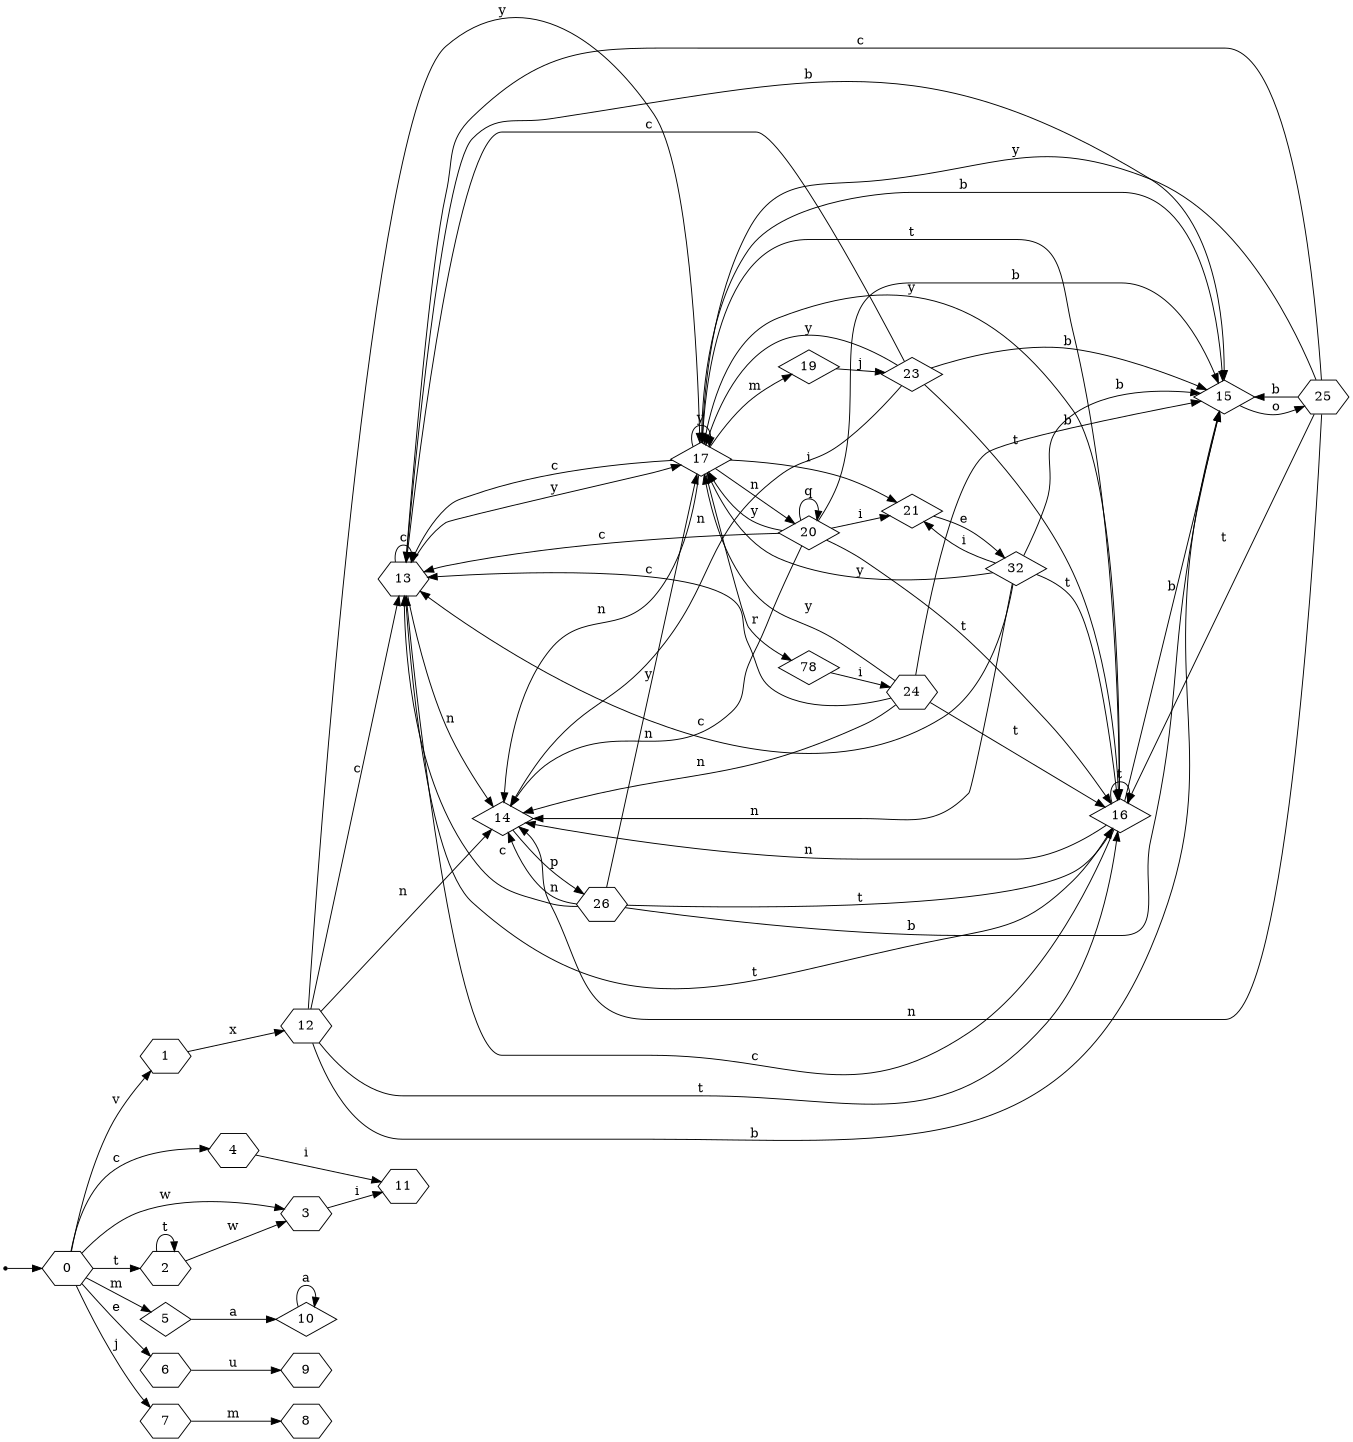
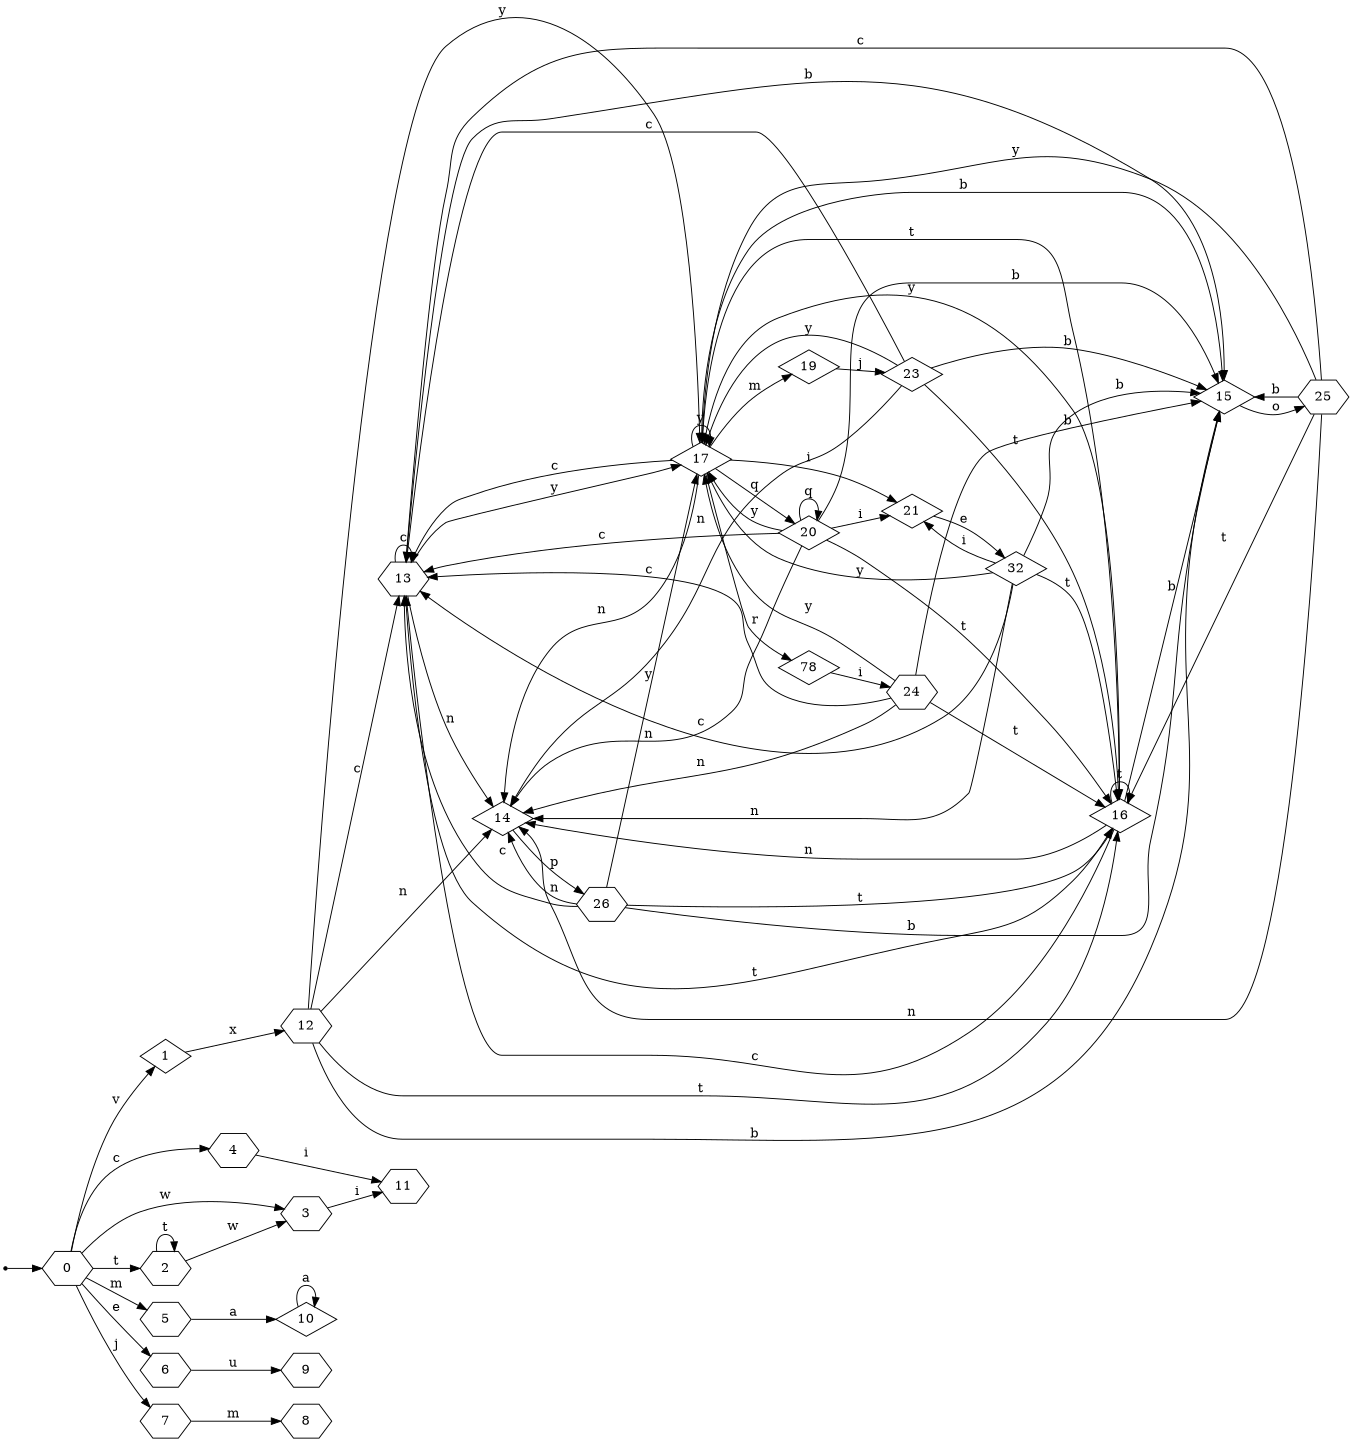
edge "17" -> "20": label "n" -> "q"
node "1": shape hexagon -> diamond
node "5": shape diamond -> hexagon
